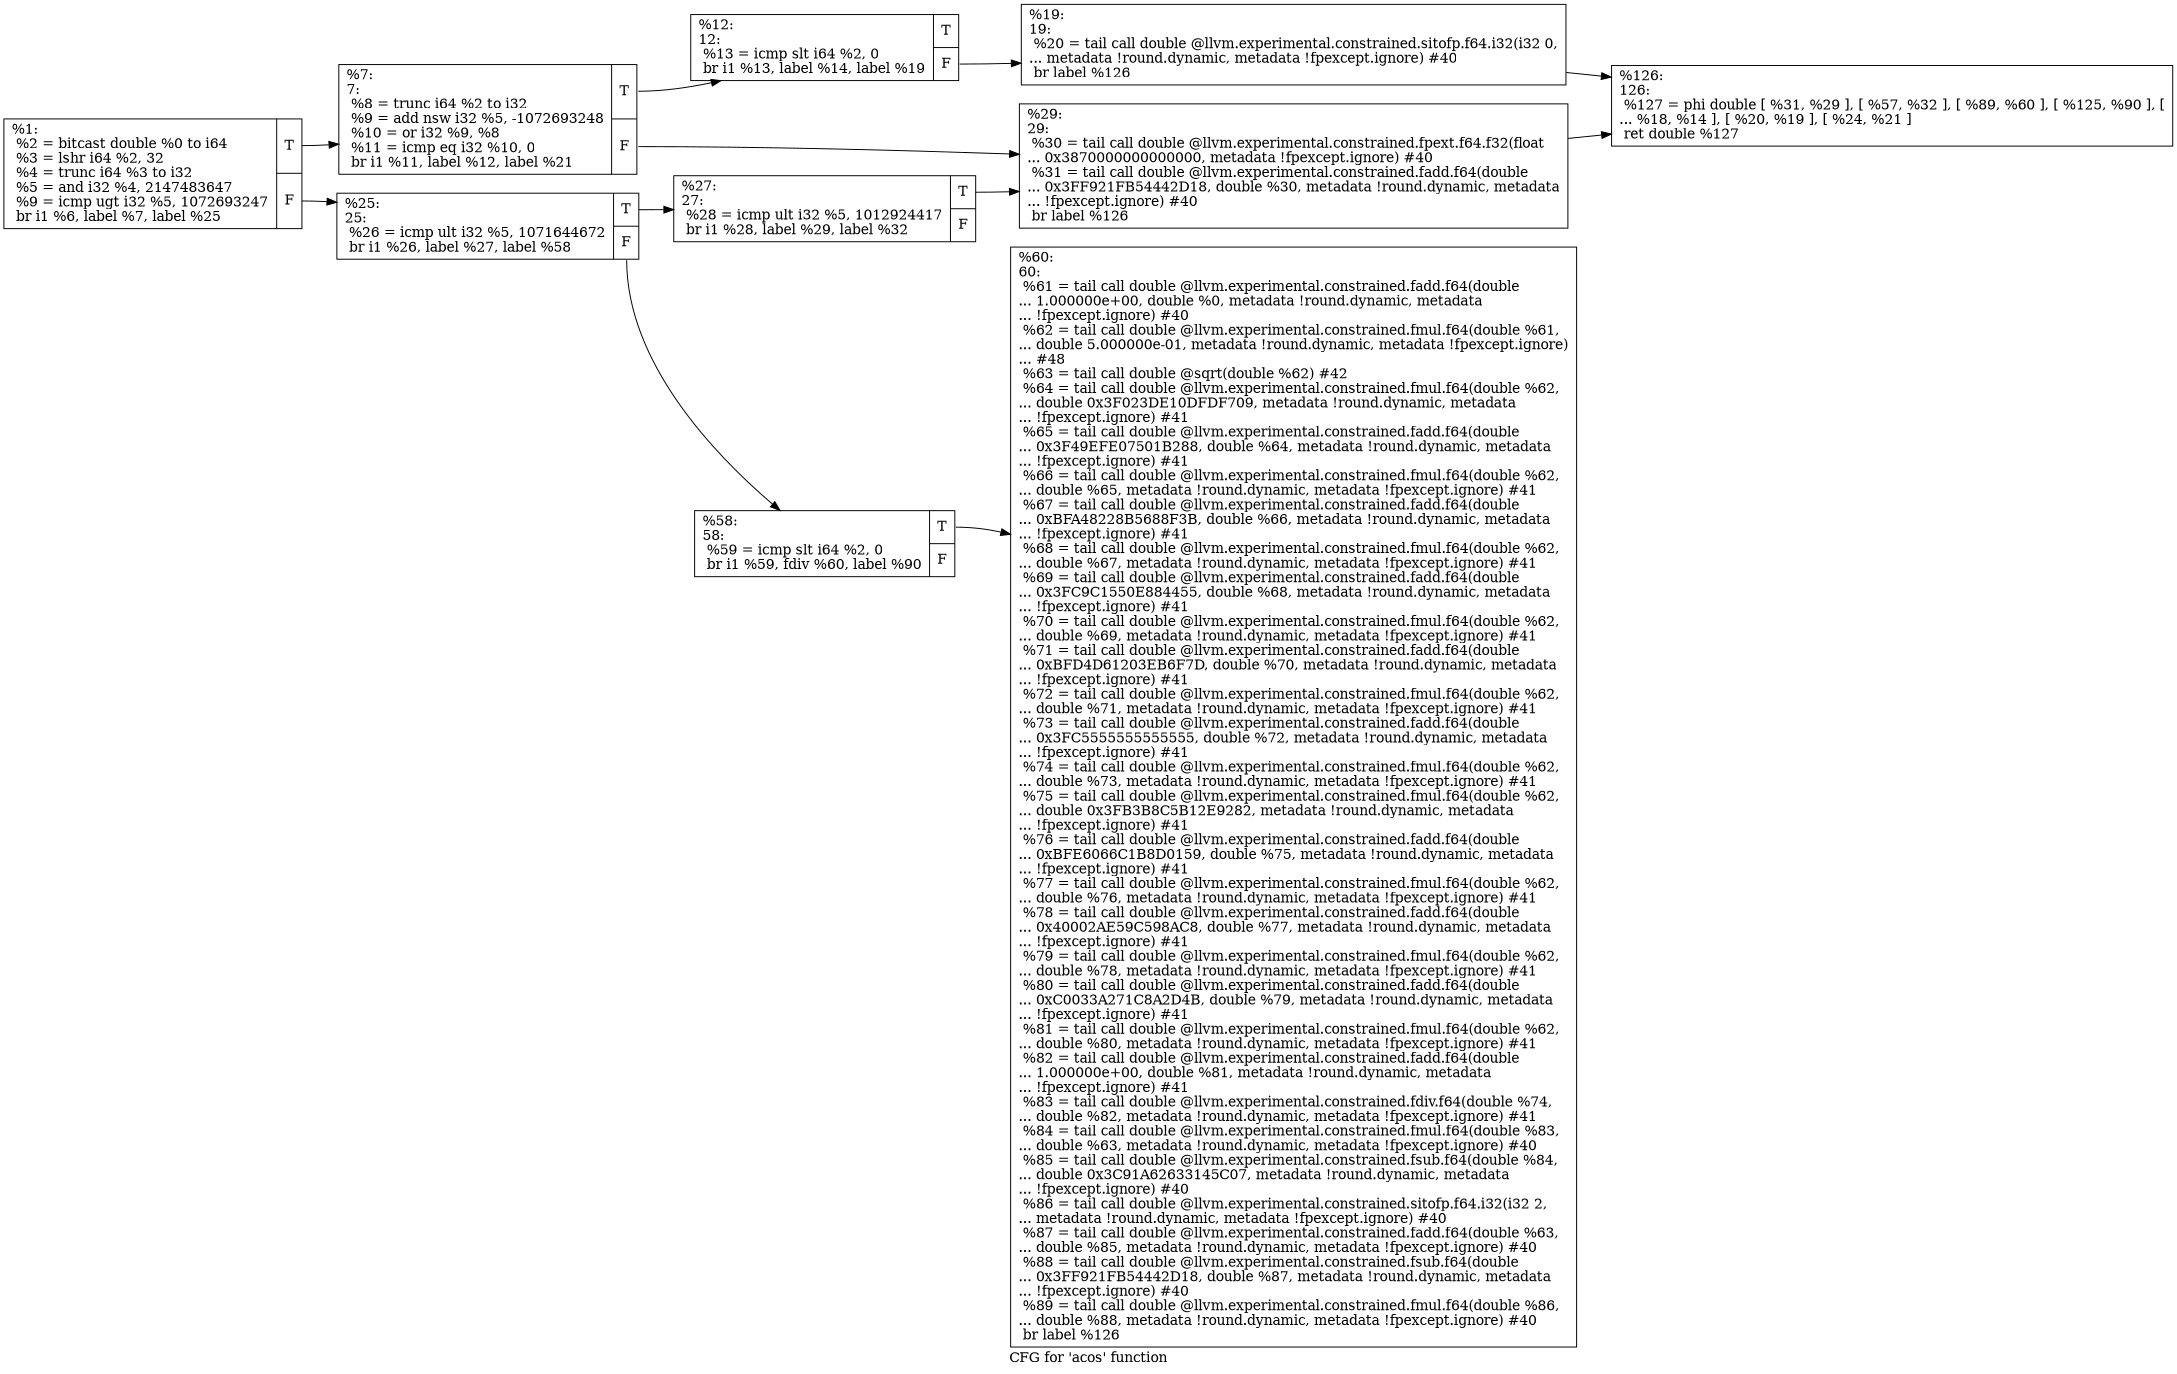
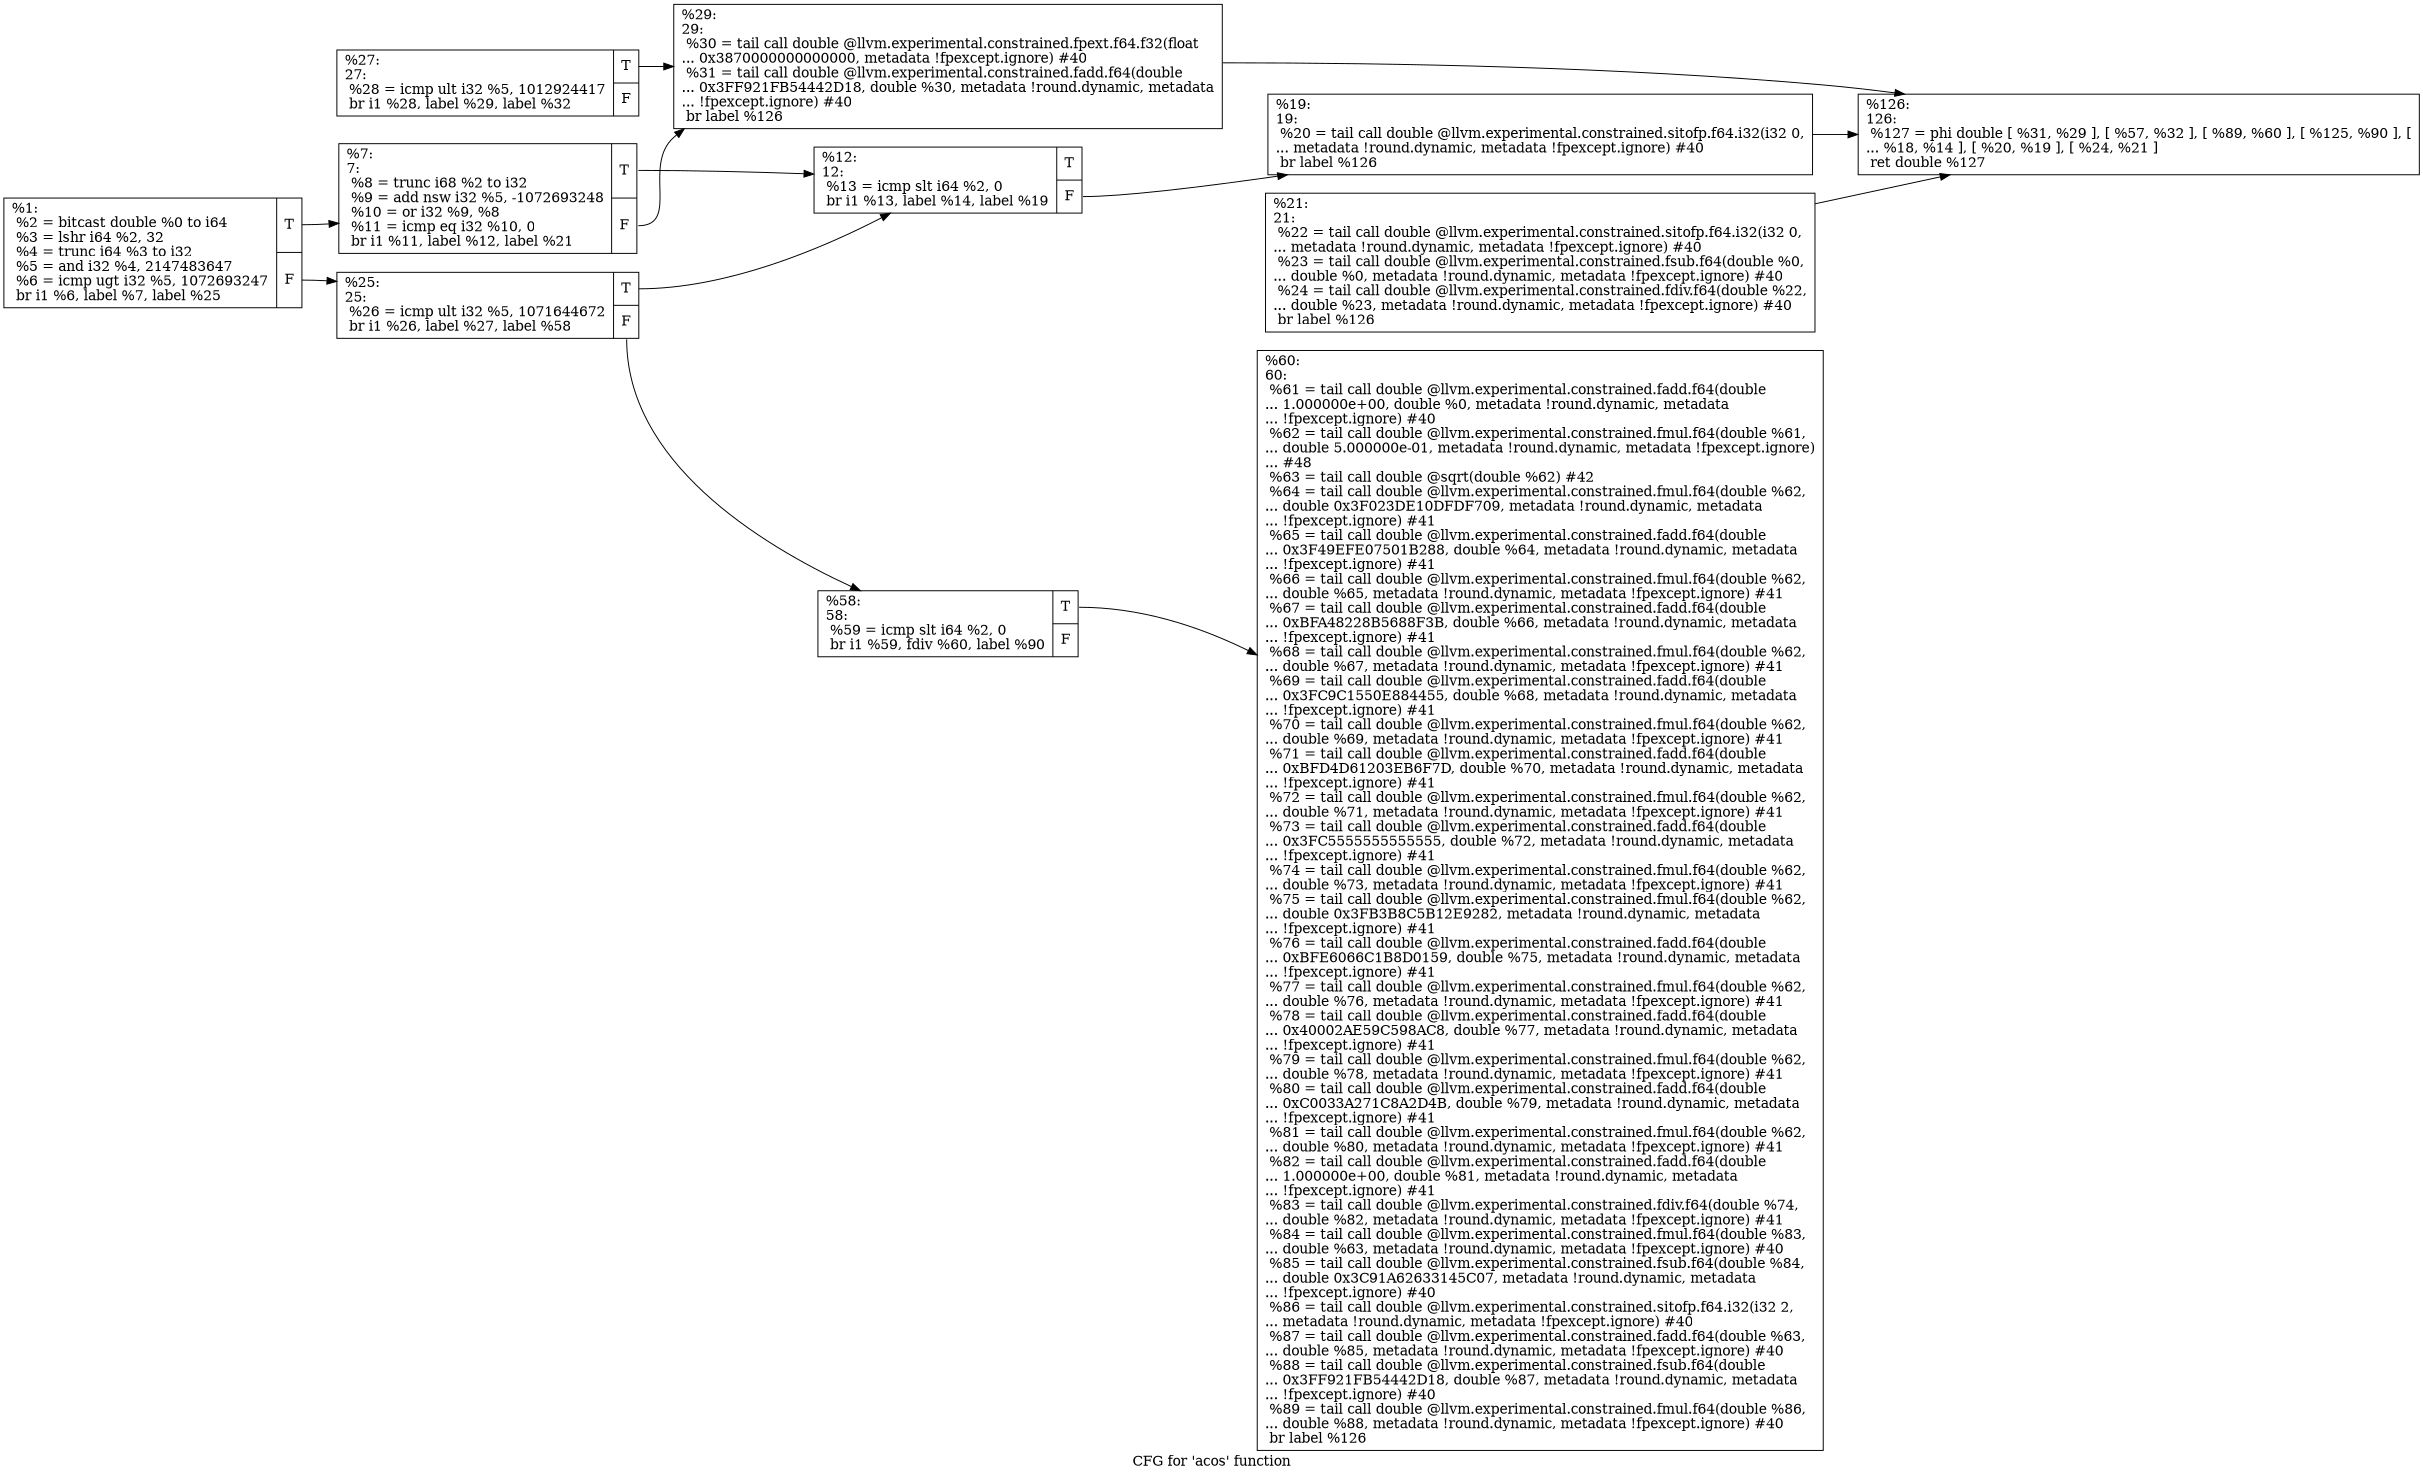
node "%7:": text "%8 = trunc i64 %2 to i32" -> "%8 = trunc i68 %2 to i32"
node "%1:": text "%9 = icmp ugt i32 %5, 1072693247" -> "%6 = icmp ugt i32 %5, 1072693247"
edge "%25:" -> "%27:": now "%25:" -> "%12:"
node "%21:": added
